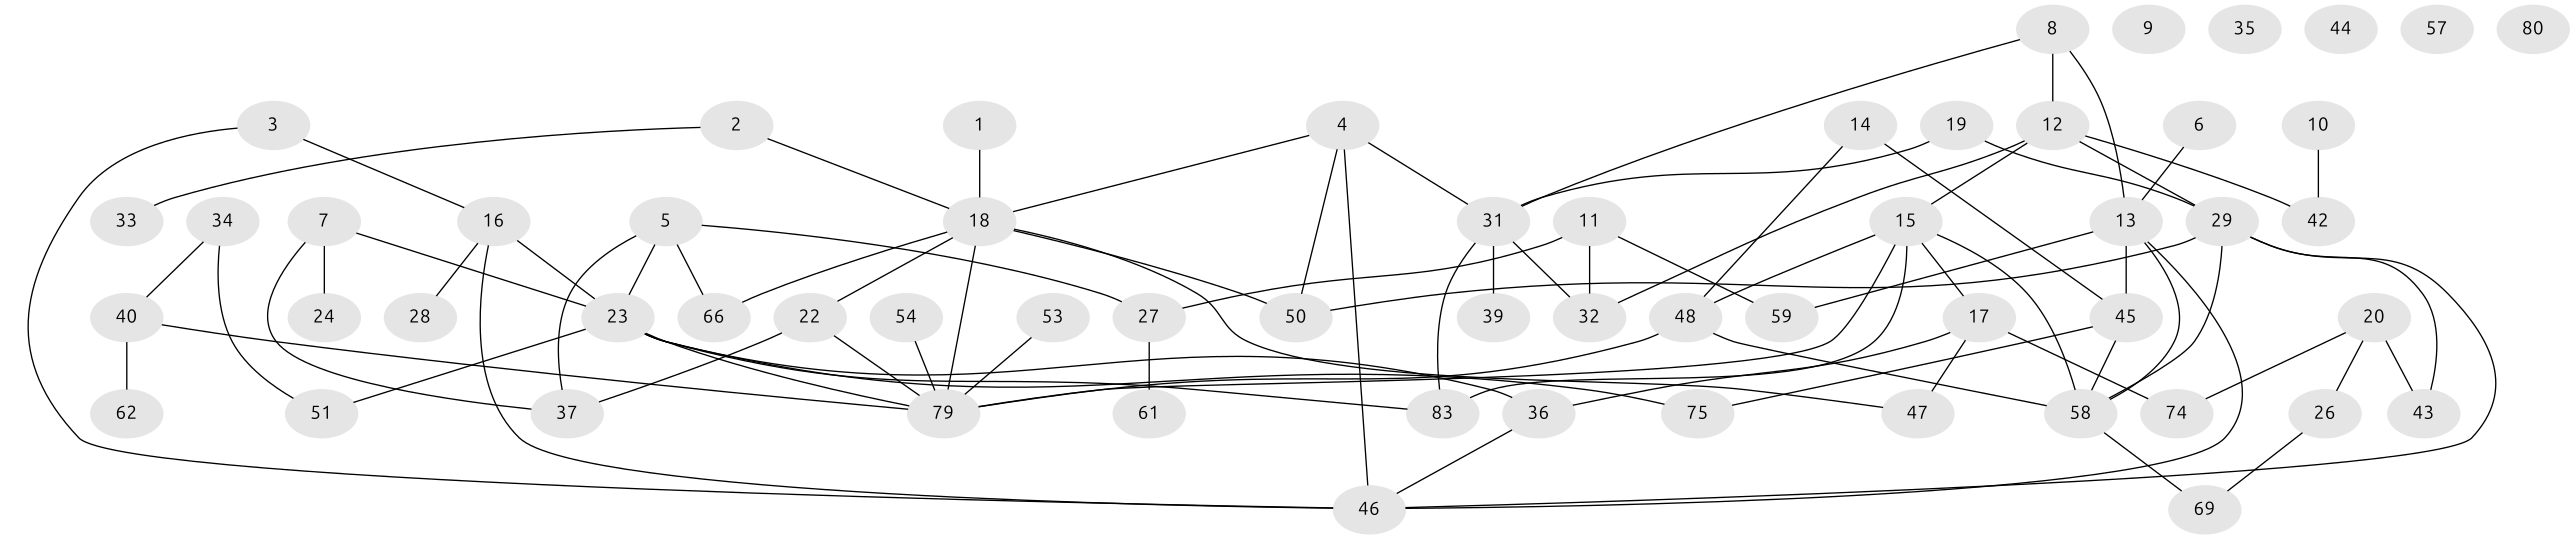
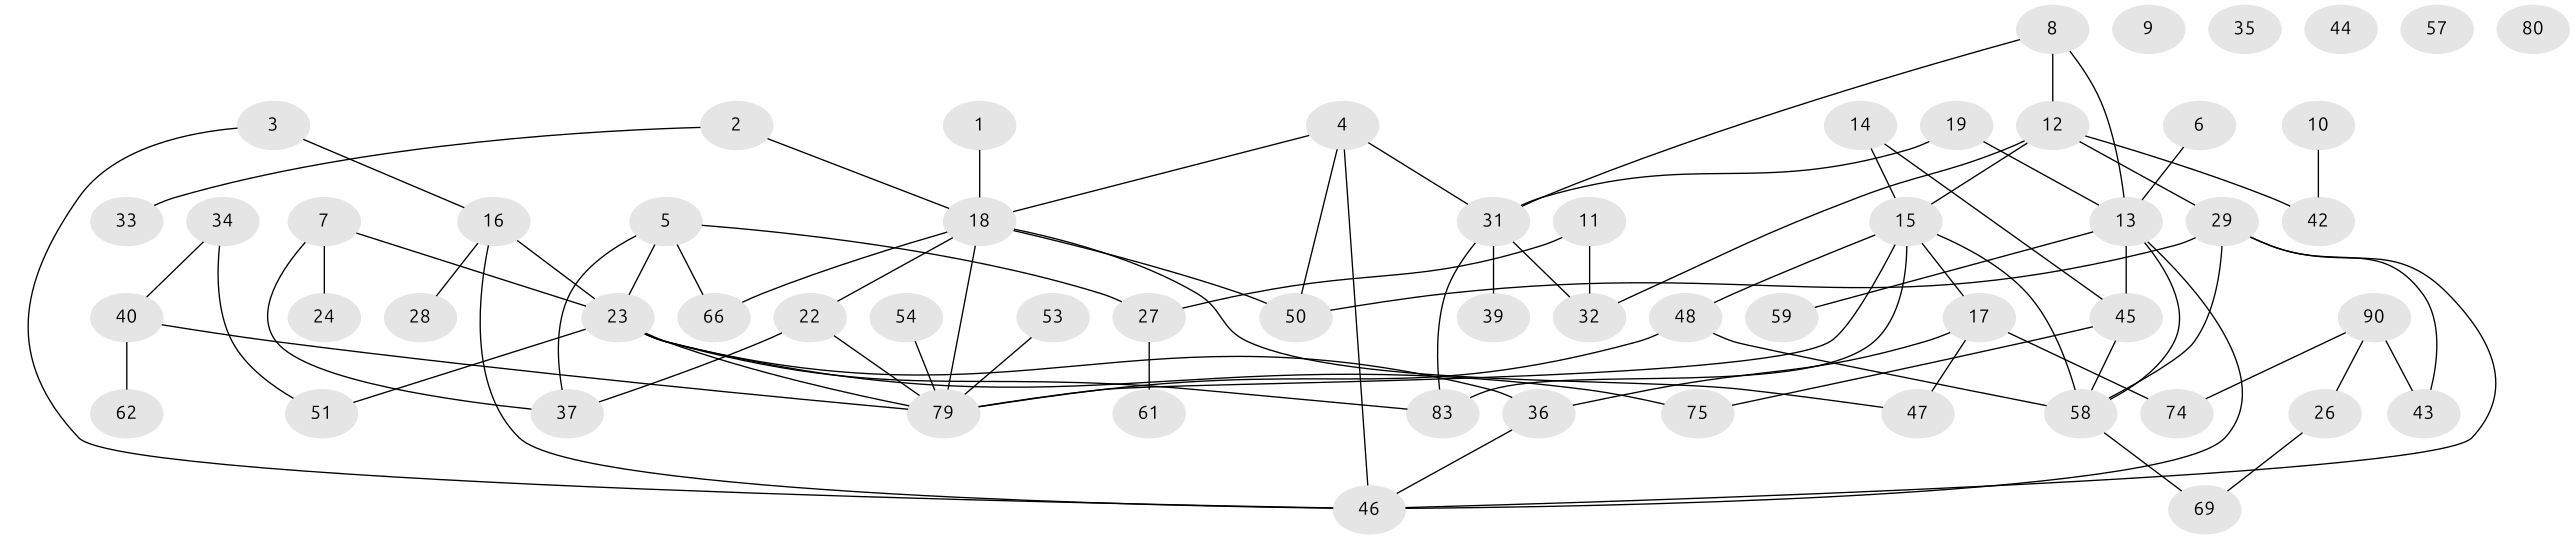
edge "19" -- "29": now "19" -- "13"
edge "14" -- "48": now "14" -- "15"
edge "11" -- "59": removed
node "20": label "20" -> "90"
